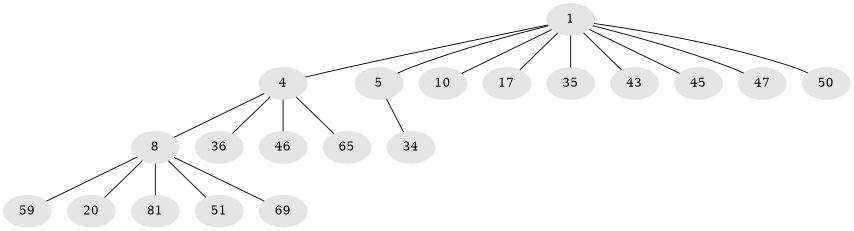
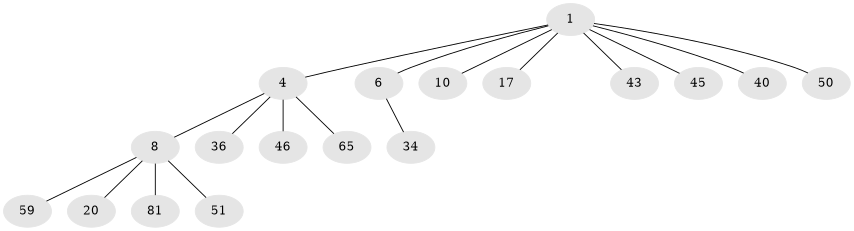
node "5": label "5" -> "6"
node "35": removed
node "47": label "47" -> "40"
node "69": removed
